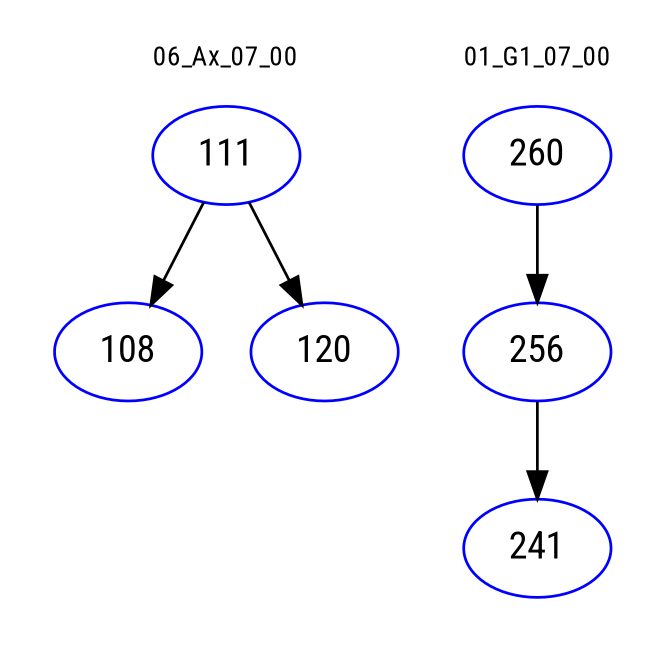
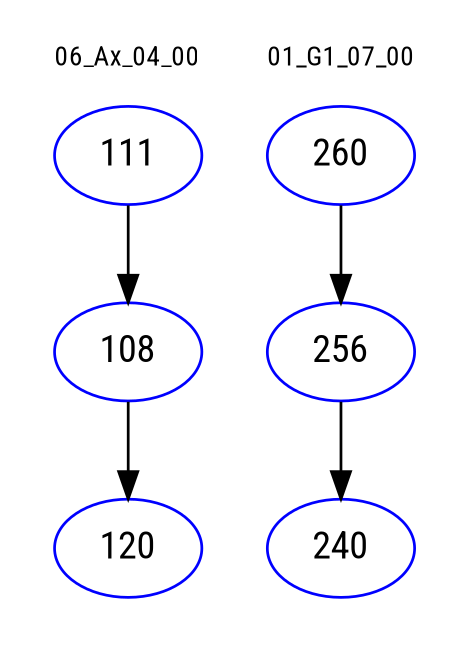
cluster "06_Ax_07_00": label "06_Ax_07_00" -> "06_Ax_04_00"
edge "111" -> "120": now "108" -> "120"
node "241": label "241" -> "240"
